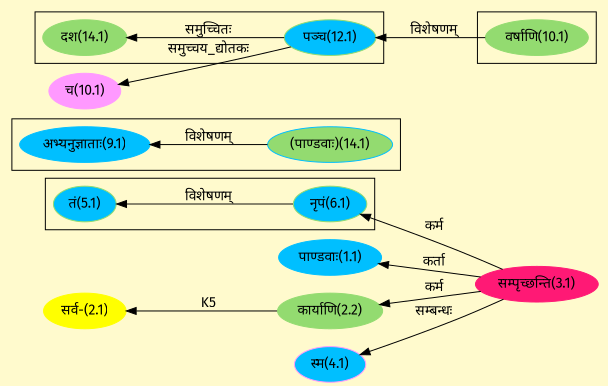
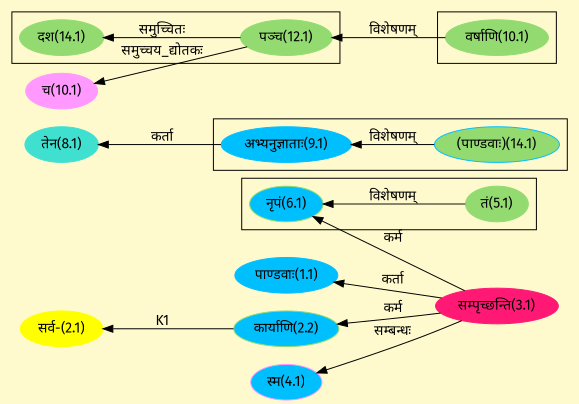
node "पञ्च(12.1)": fillcolor #00bfff -> #93db70
node "तेन(8.1)": added
node "तं(5.1)": fillcolor #00bfff -> #93db70
edge "नृपं(6.1)" -> "तं(5.1)": reversed
edge "कार्याणि(2.2)" -> "सर्व-(2.1)": label "K5" -> "K1"
node "कार्याणि(2.2)": fillcolor #93db70 -> #00bfff
